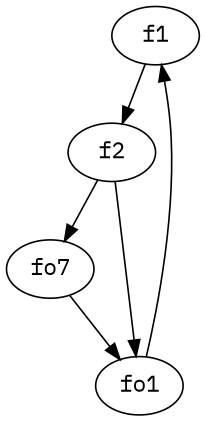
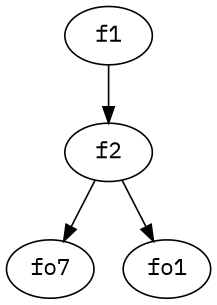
edge "fo1" -> "f1": removed
edge "fo7" -> "fo1": removed
